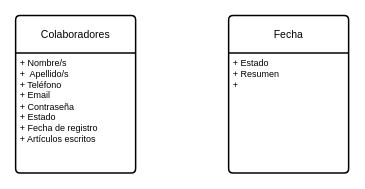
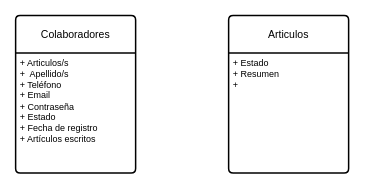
node "Fecha": label "Fecha" -> "Articulos"
node "+ Nombre/s + Apellido/s + Teléfono + Email + Contraseña + Estado + Fecha de registro + Artículos escritos": label "+ Nombre/s + Apellido/s + Teléfono + Email + Contraseña + Estado + Fecha de registro + Artículos escritos" -> "+ Articulos/s + Apellido/s + Teléfono + Email + Contraseña + Estado + Fecha de registro + Artículos escritos"
